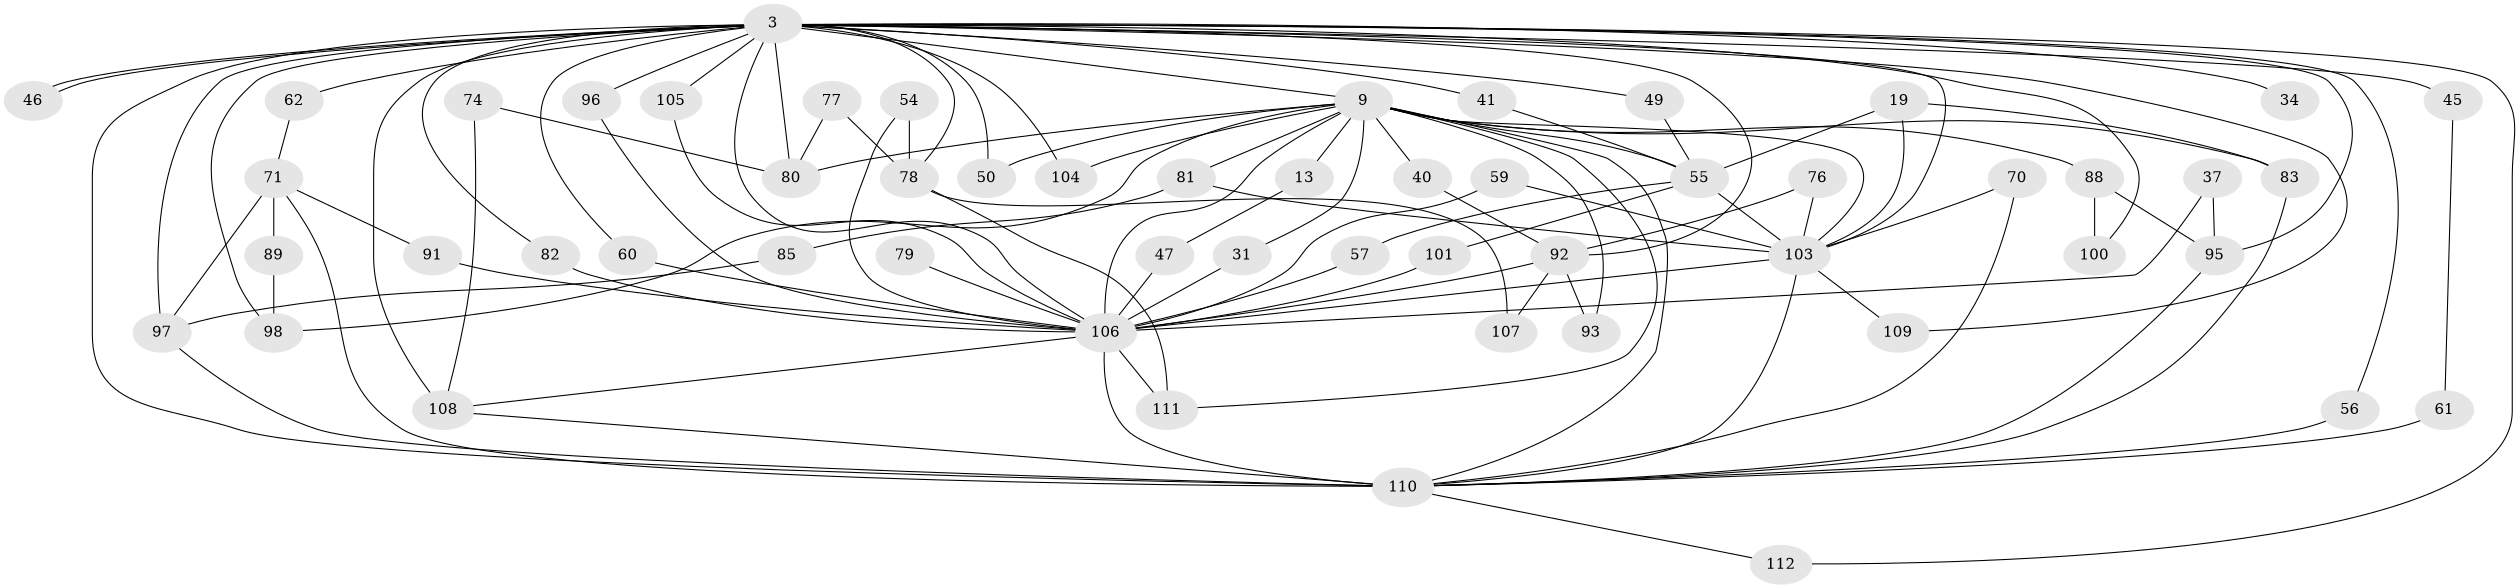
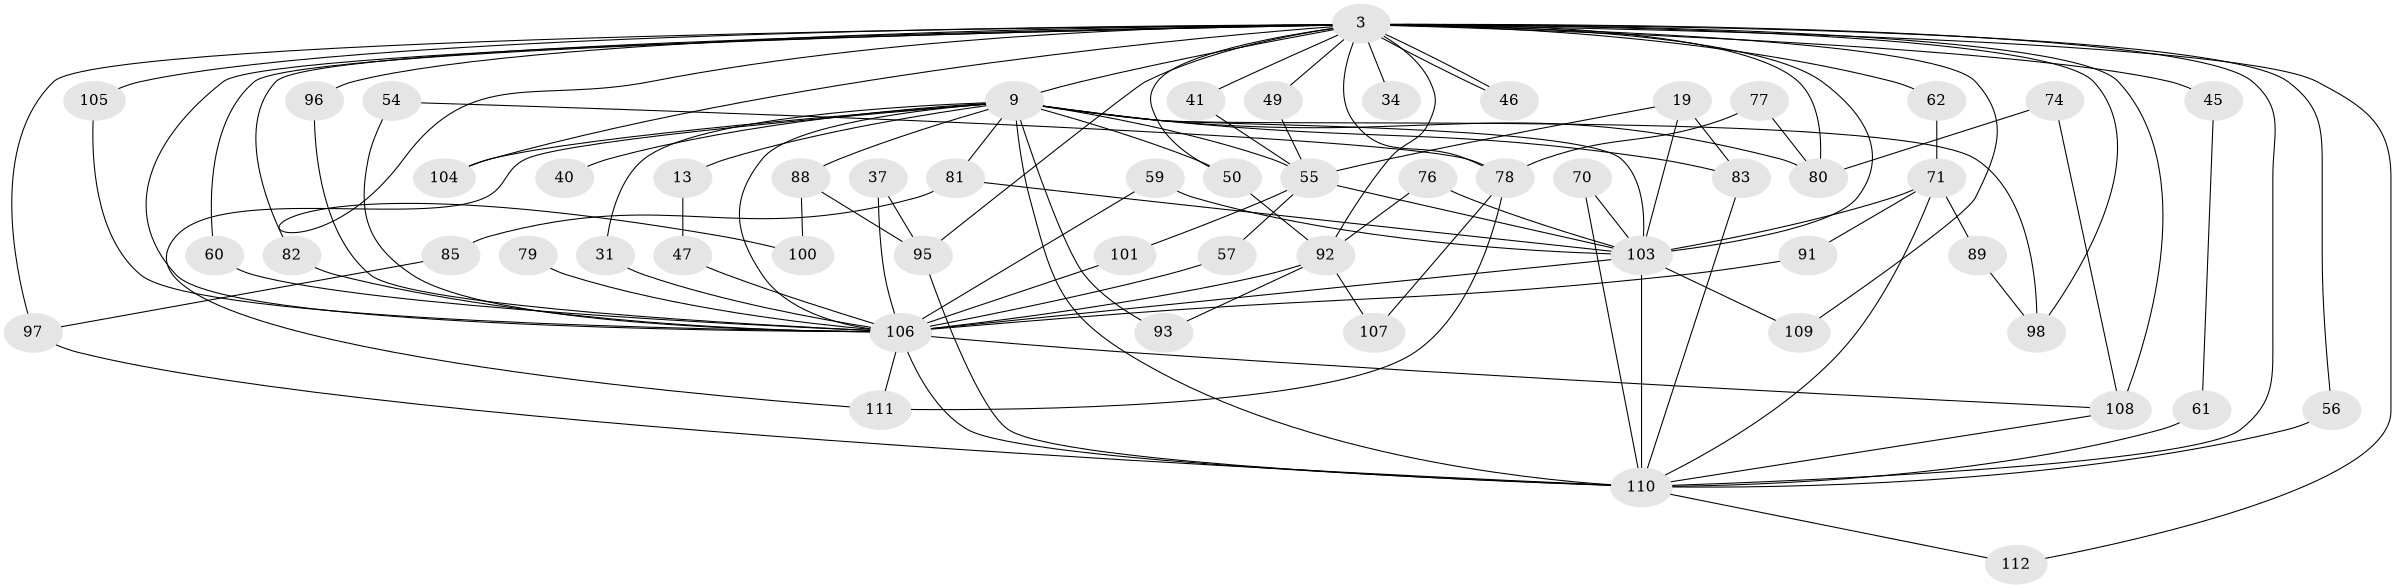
edge "40" -- "92": now "50" -- "92"
edge "71" -- "97": now "71" -- "103"
